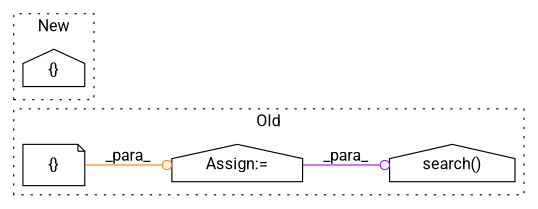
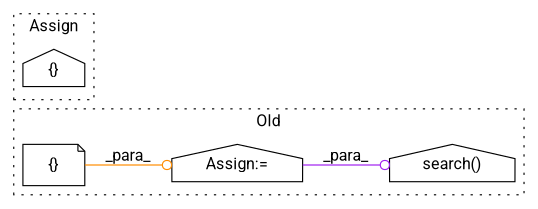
cluster "New": label "New" -> "Assign"
